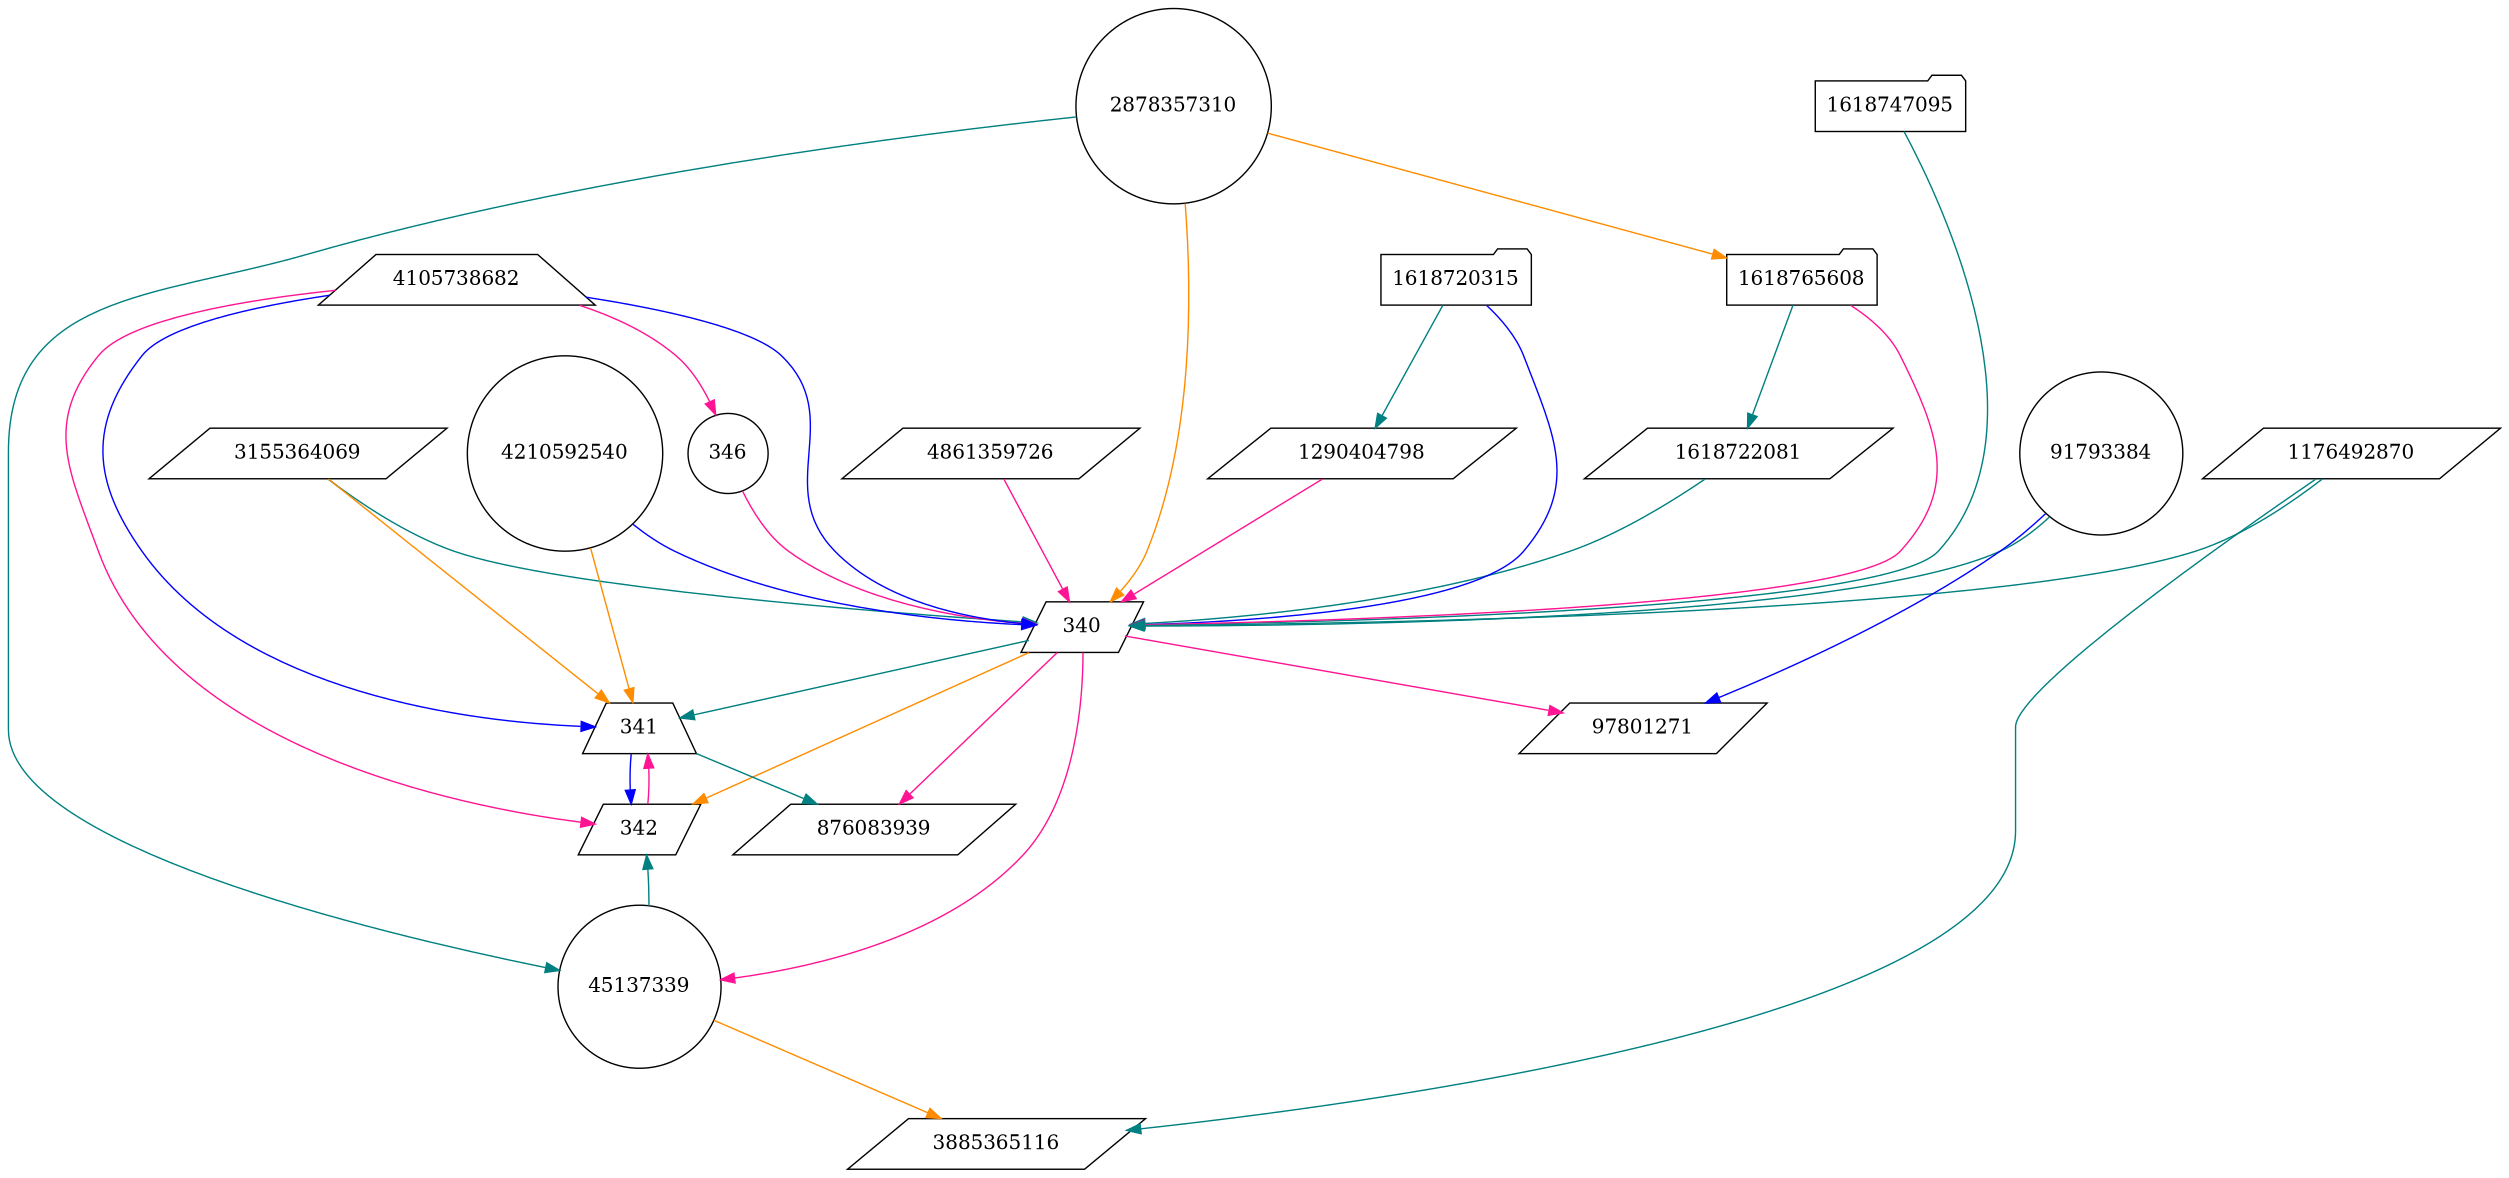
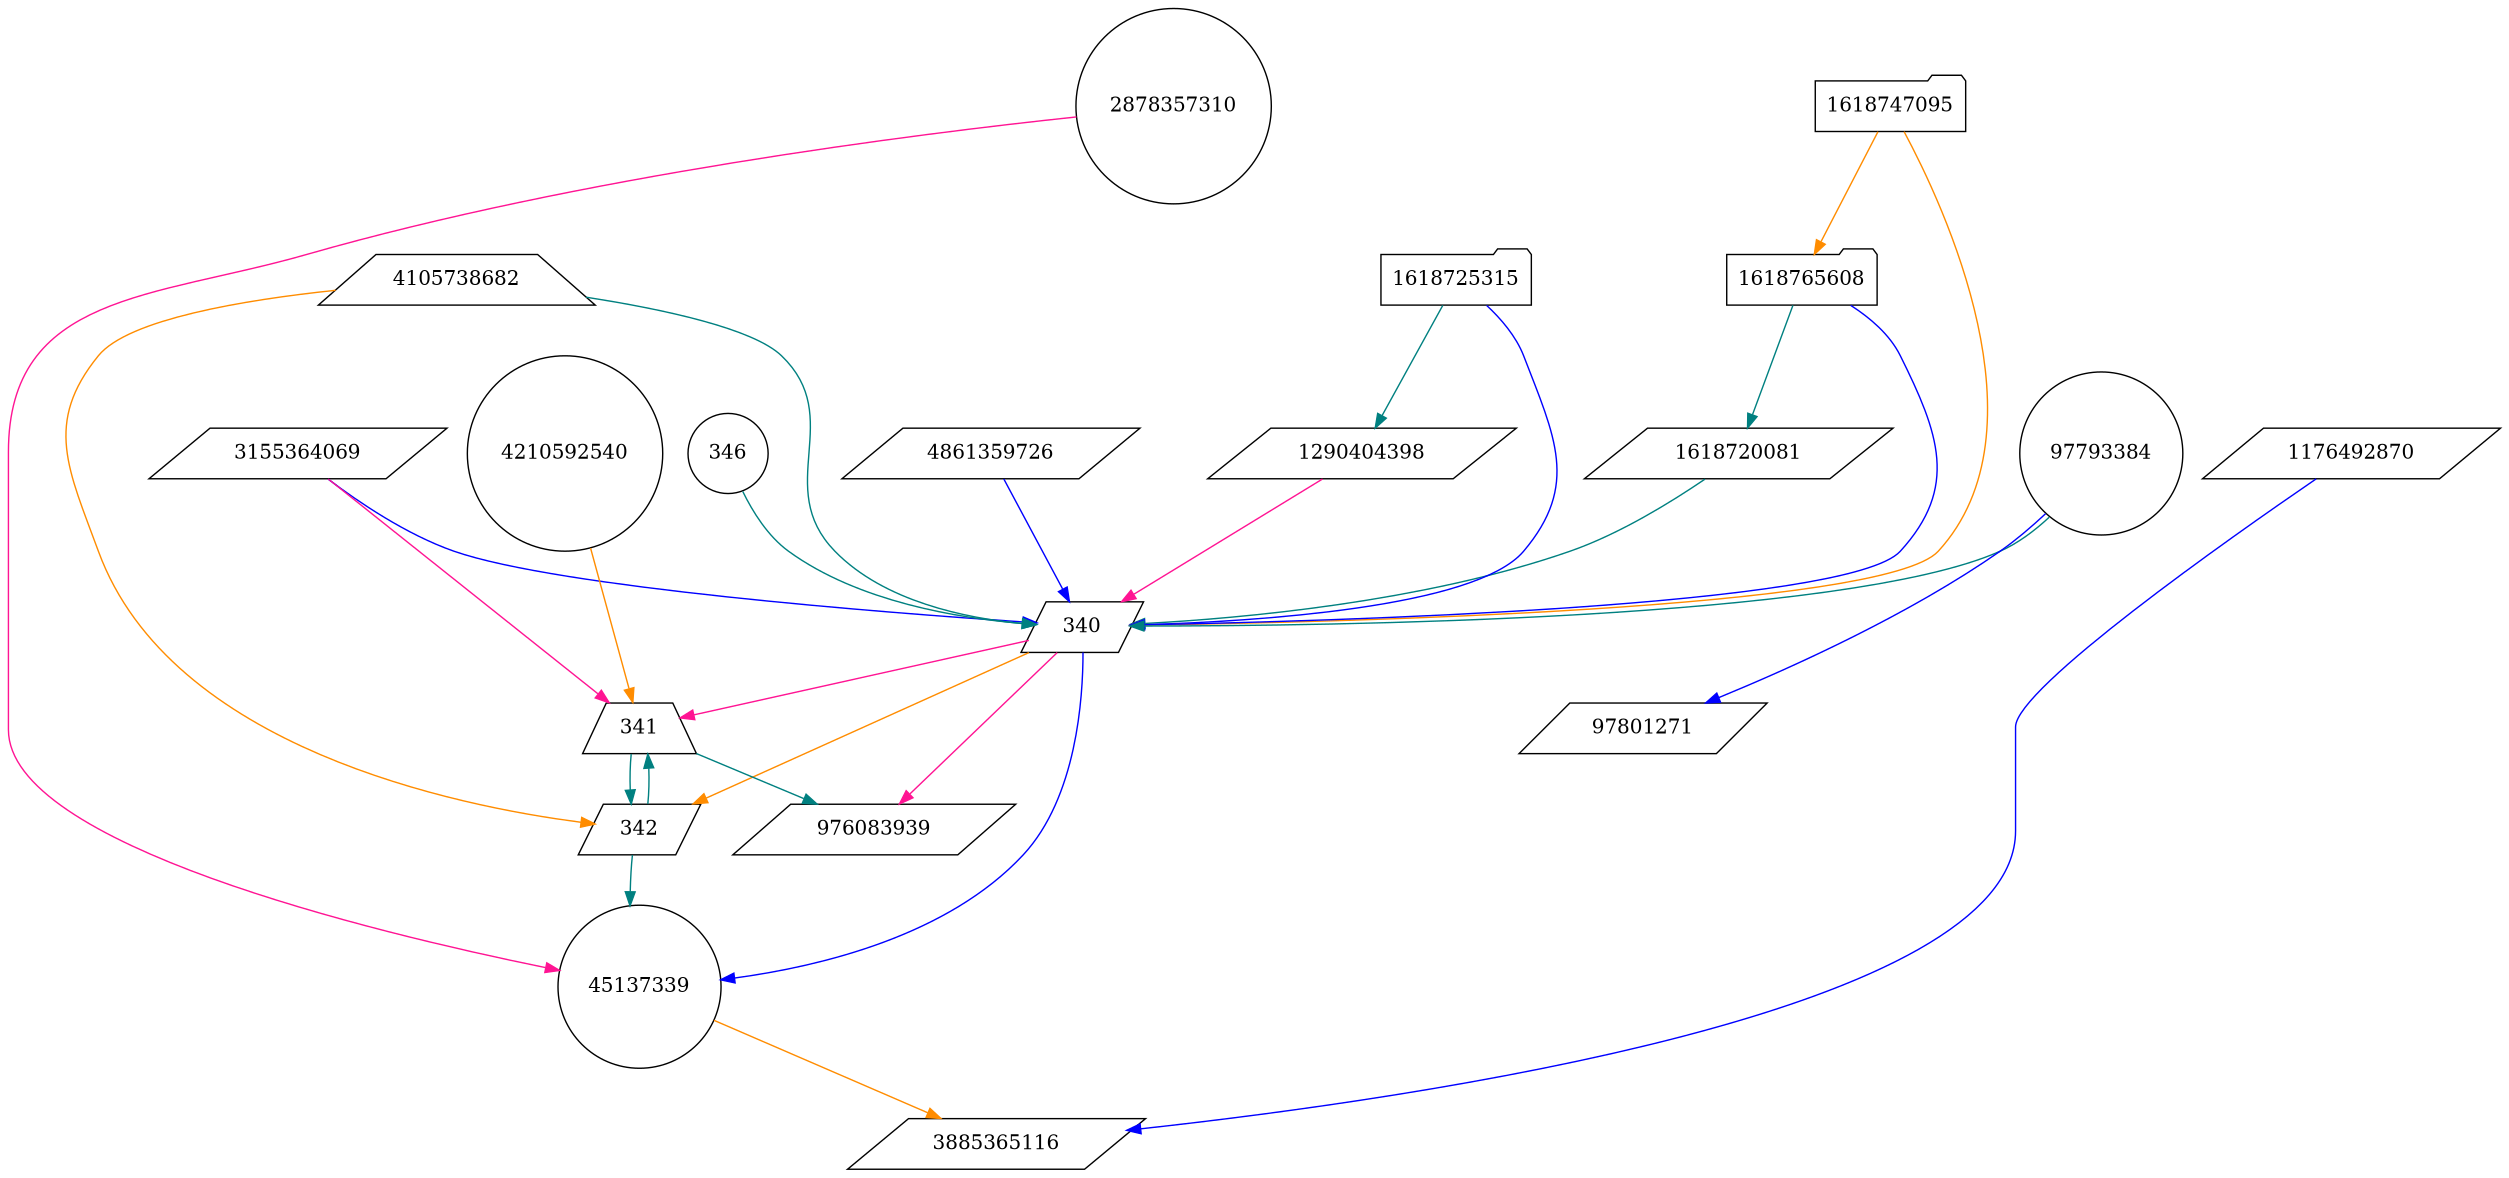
edge "2878357310" -> "1618765608": now "1618747095" -> "1618765608"
node "1618720315": label "1618720315" -> "1618725315"
edge "2878357310" -> "45137339": color teal -> deeppink
edge "4105738682" -> "346": removed
edge "2878357310" -> "340": removed
edge "4105738682" -> "340": color blue -> teal
node "1290404798": label "1290404798" -> "1290404398"
node "1618722081": label "1618722081" -> "1618720081"
node "91793384": label "91793384" -> "97793384"
edge "4861359726" -> "340": color deeppink -> blue
edge "1618747095" -> "340": color teal -> darkorange
edge "1618765608" -> "340": color deeppink -> blue
edge "4105738682" -> "341": removed
edge "3155364069" -> "341": color darkorange -> deeppink
edge "3155364069" -> "340": color teal -> blue
edge "346" -> "340": color deeppink -> teal
edge "4210592540" -> "340": removed
edge "1176492870" -> "340": removed
edge "4105738682" -> "342": color deeppink -> darkorange
edge "340" -> "97801271": removed
edge "340" -> "341": color teal -> deeppink
edge "341" -> "342": color blue -> teal
edge "342" -> "341": color deeppink -> teal
node "876083939": label "876083939" -> "976083939"
edge "45137339" -> "342": reversed
edge "340" -> "45137339": color deeppink -> blue
edge "1176492870" -> "3885365116": color teal -> blue
